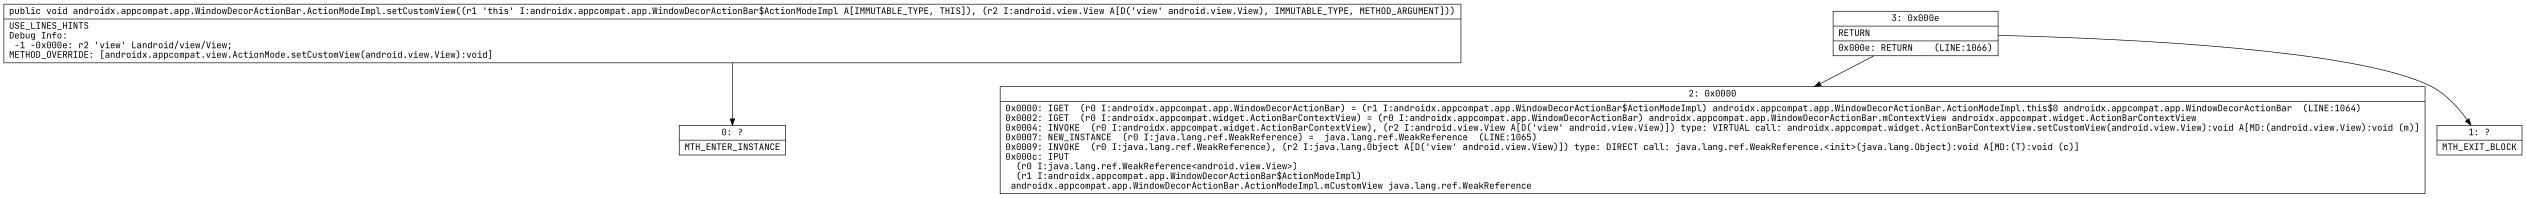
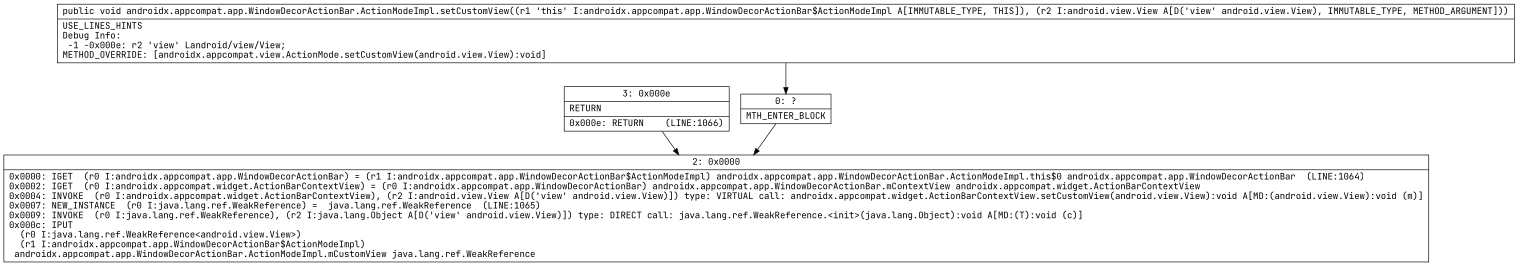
edge "0: ?" -> "2: 0x0000": added
node "1: ?": removed
node "0: ?": text "MTH_ENTER_INSTANCE" -> "MTH_ENTER_BLOCK"
